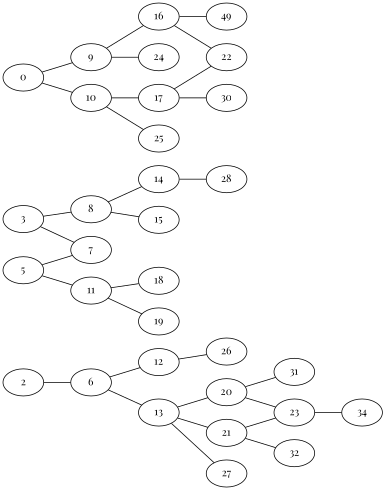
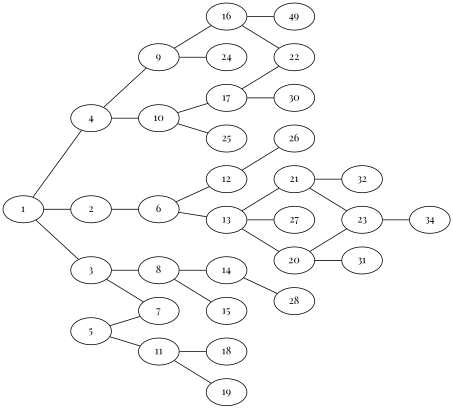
node "0": label "0" -> "4"
node "1": added
